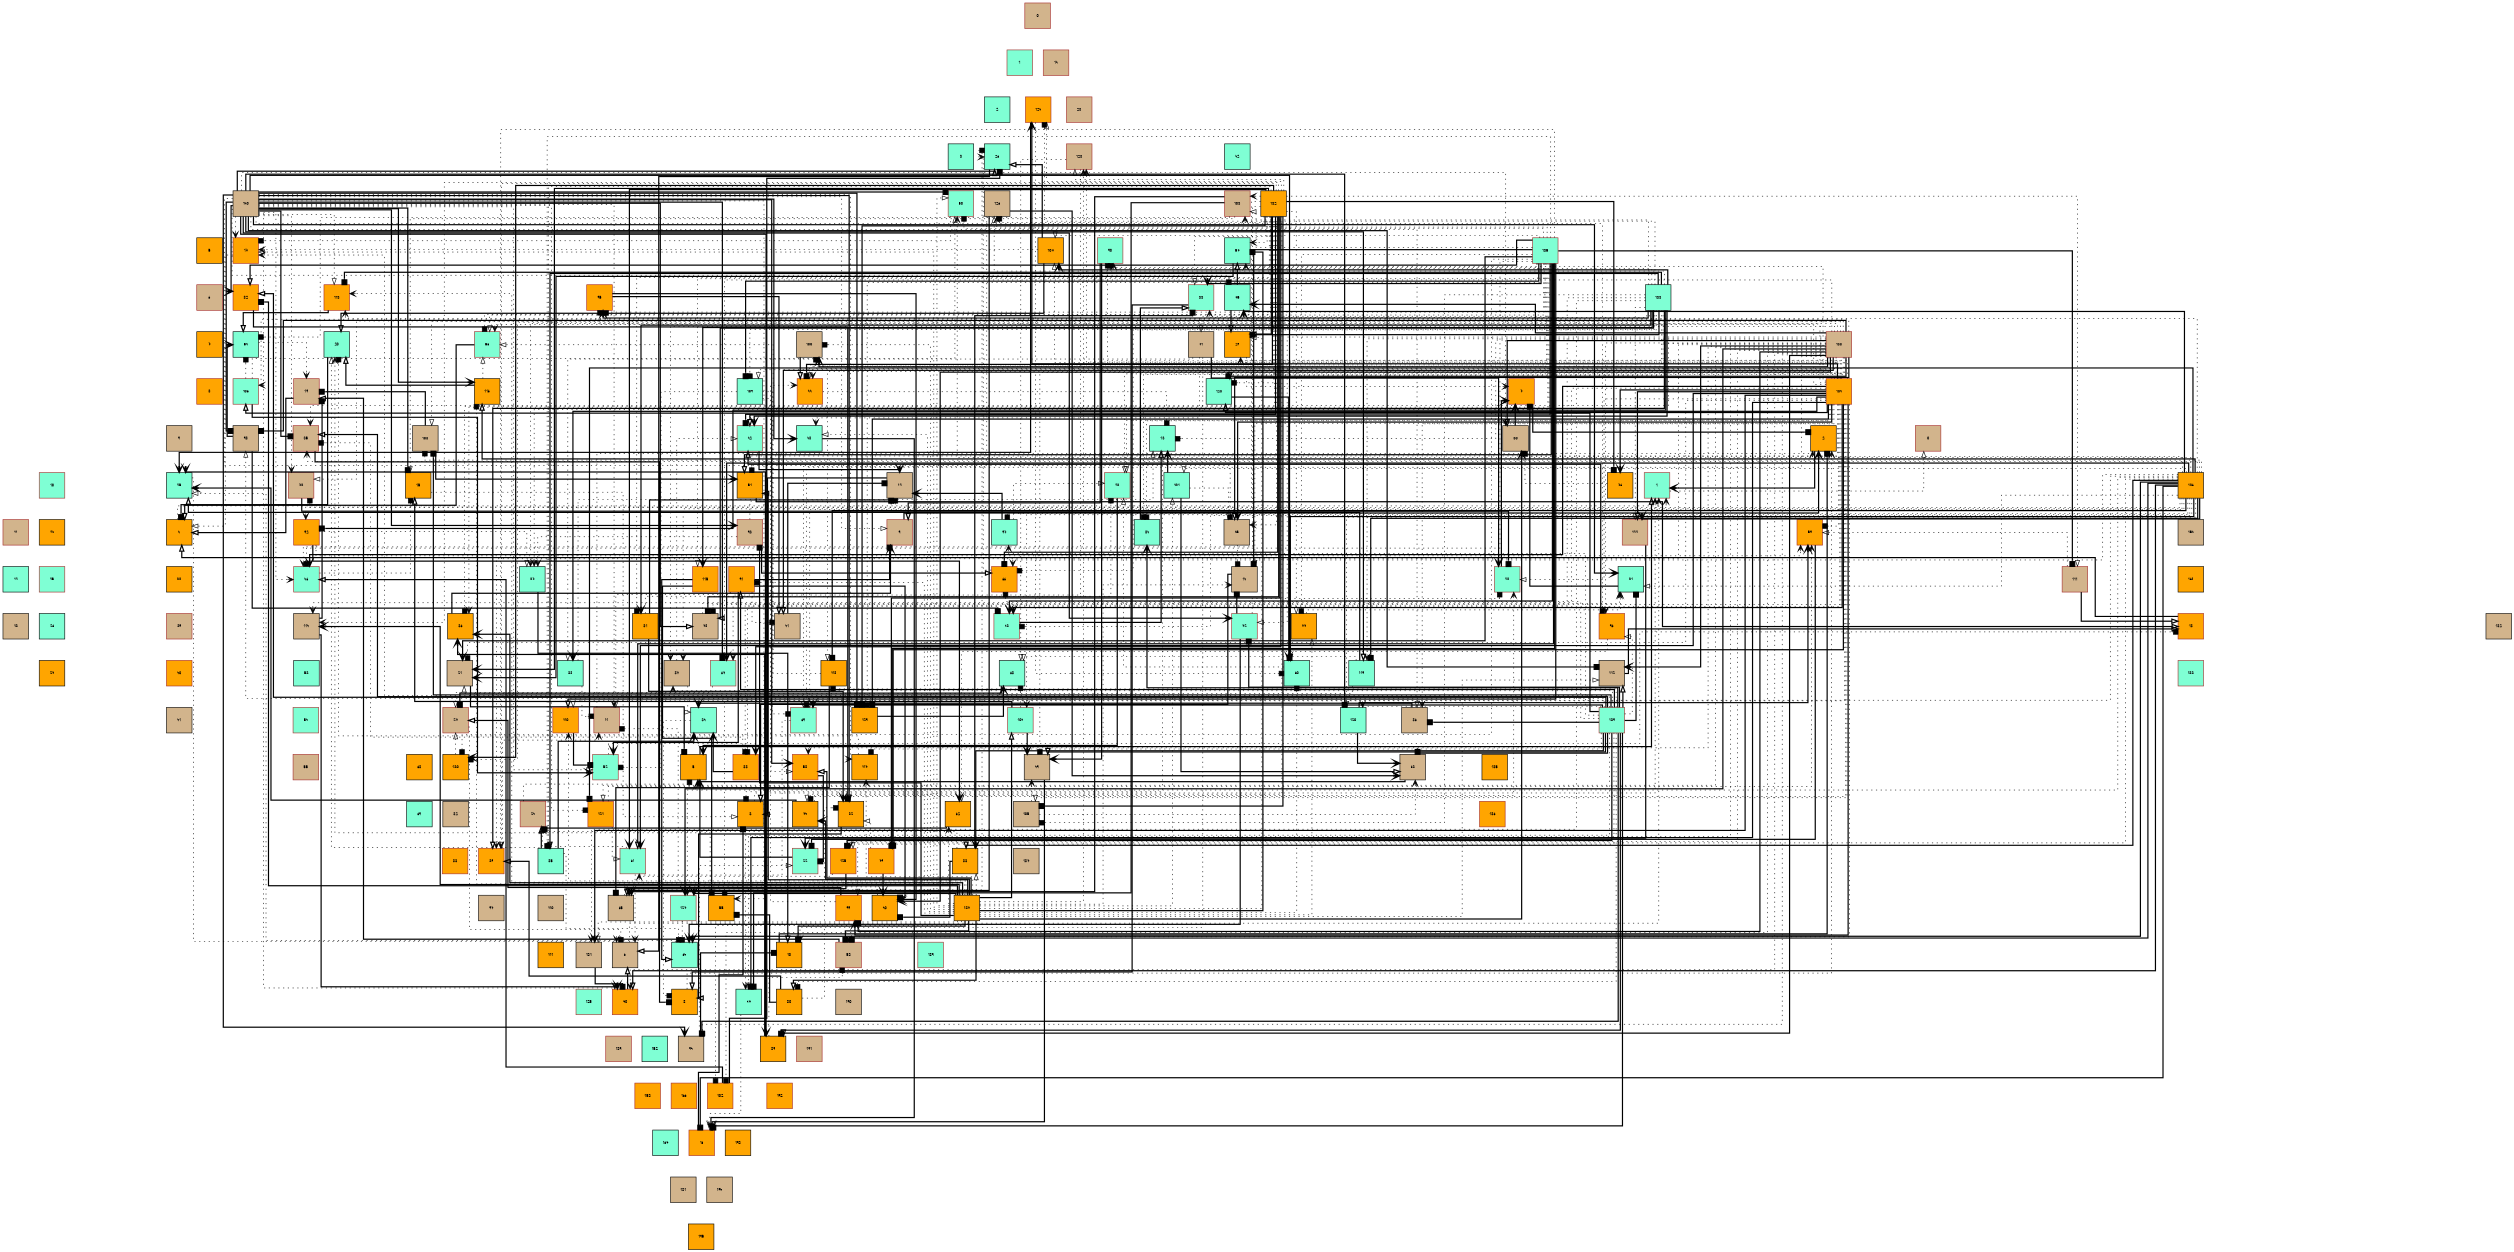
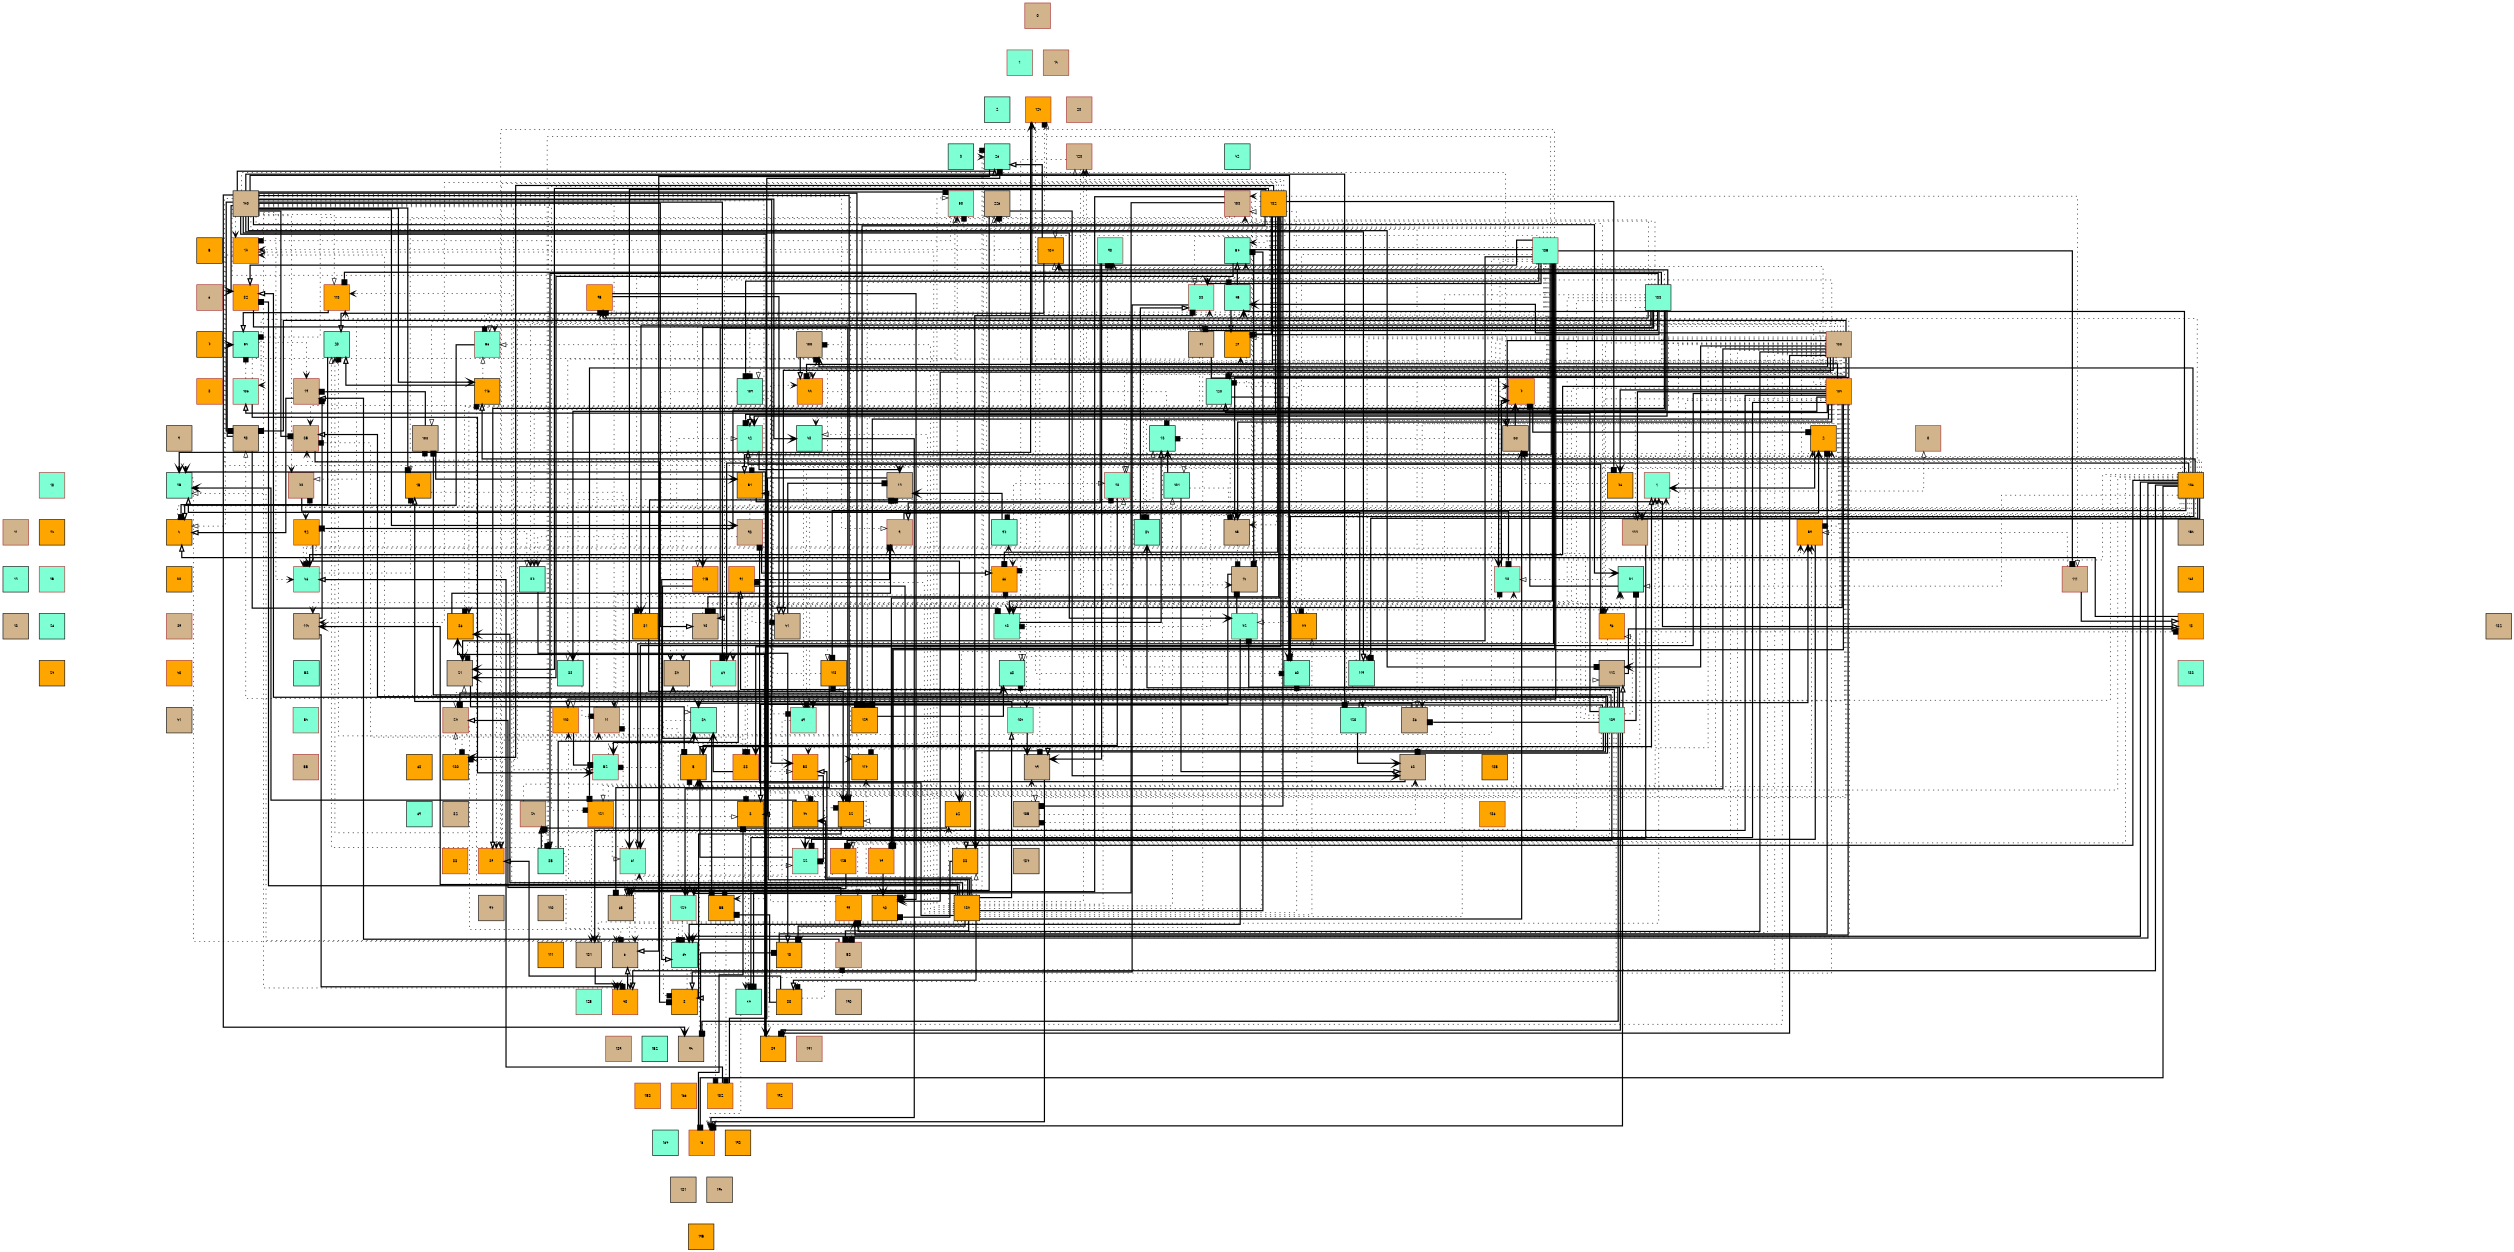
node "126": label "126" -> "226"
edge "133" -> "71": added
node "189": removed
